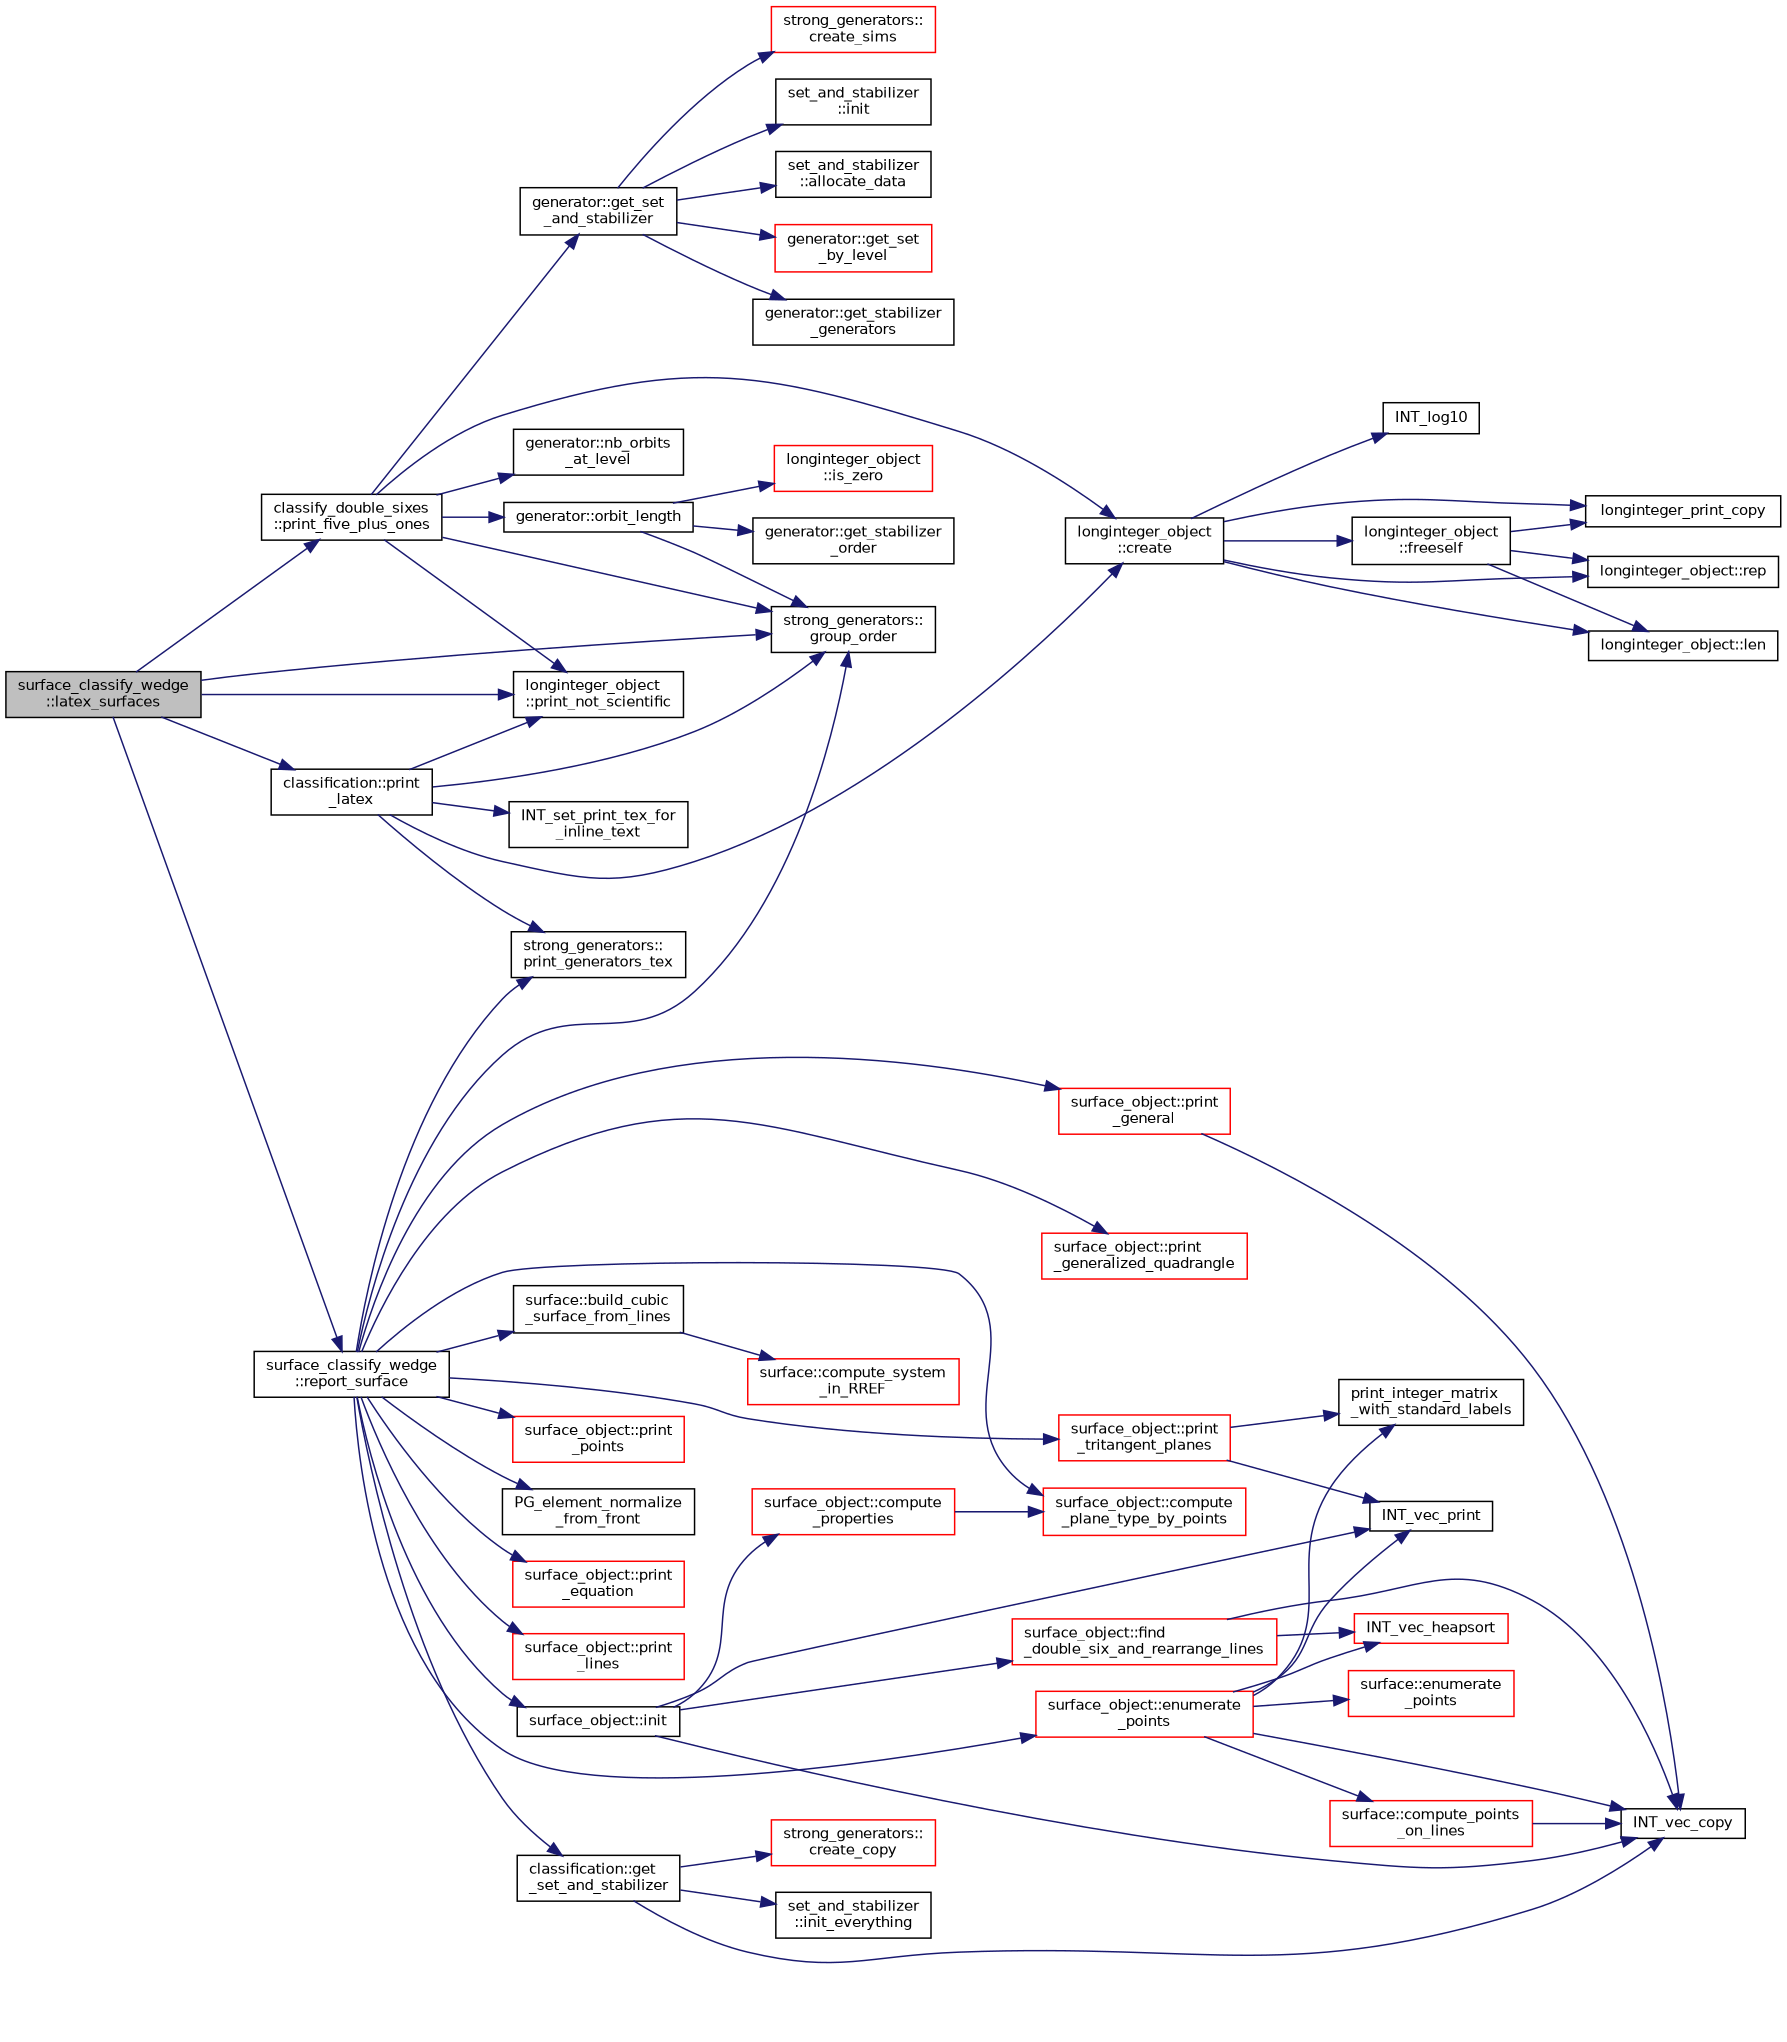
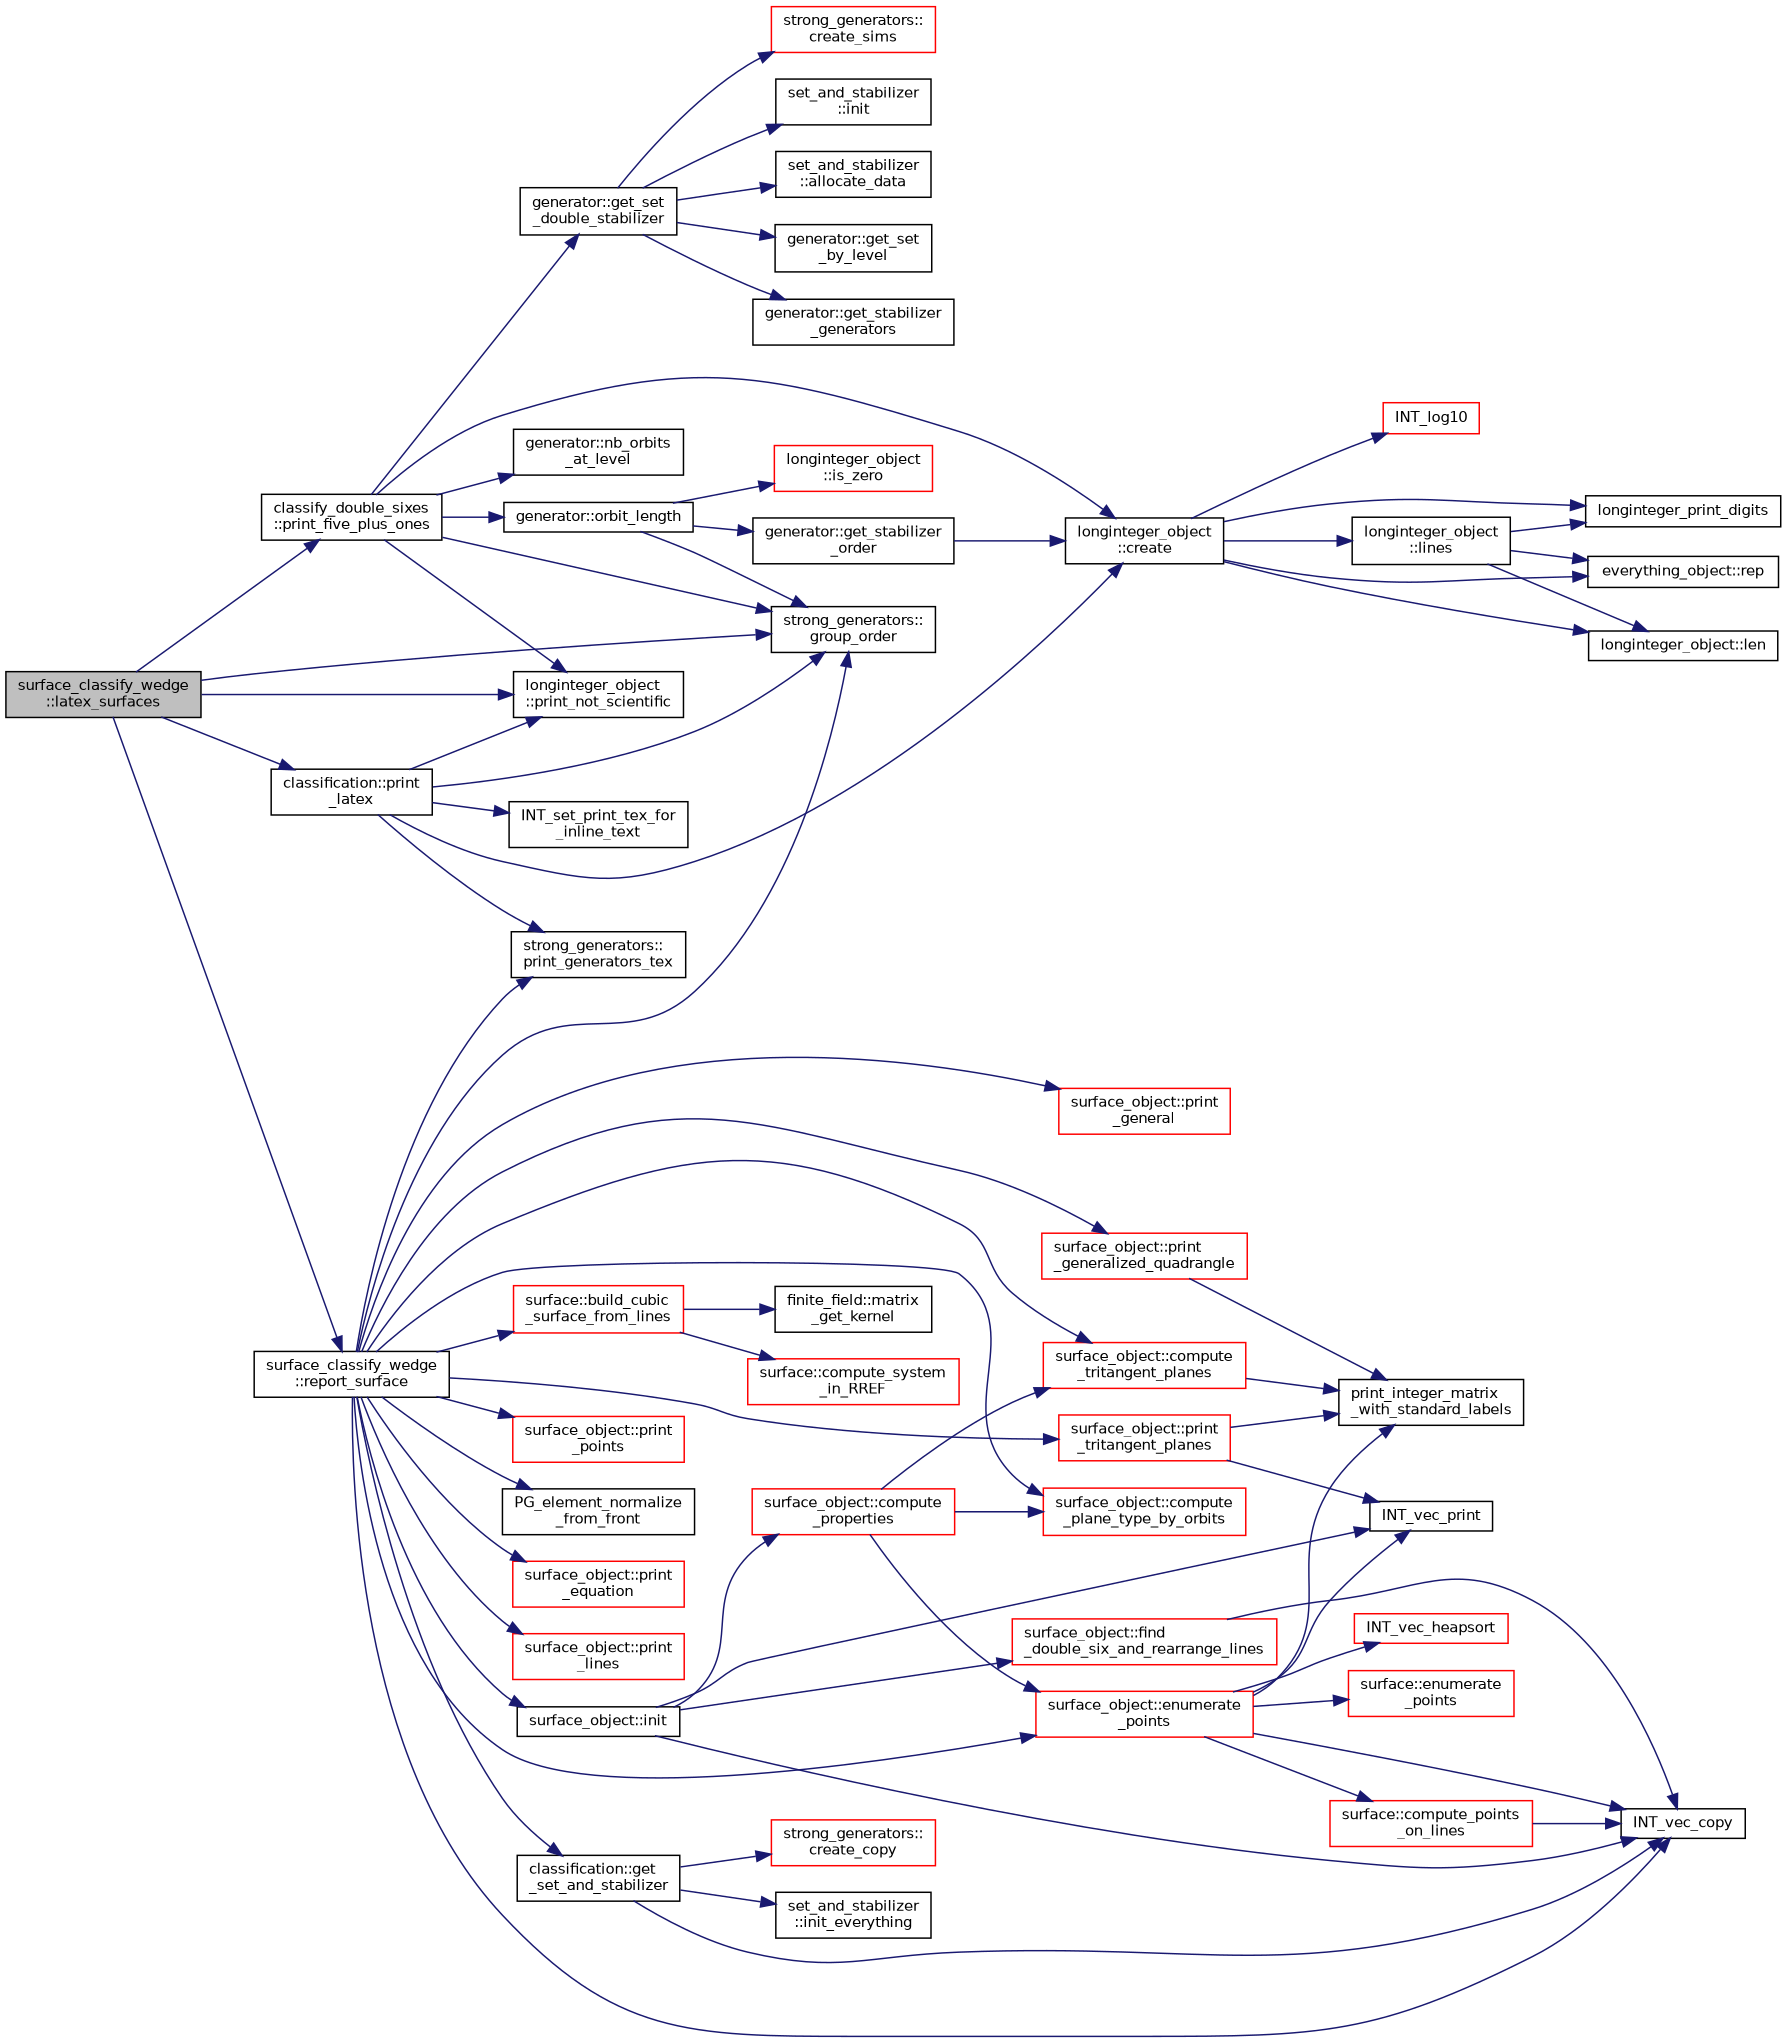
node "generator::get_set _and_stabilizer": label "generator::get_set _and_stabilizer" -> "generator::get_set _double_stabilizer"
node "generator::get_set _by_level": color red -> black
node "INT_log10": color black -> red
node "longinteger_print_copy": label "longinteger_print_copy" -> "longinteger_print_digits"
edge "generator::get_stabilizer _order" -> "longinteger_object ::create": added
node "longinteger_object ::freeself": label "longinteger_object ::freeself" -> "longinteger_object ::lines"
node "longinteger_object::rep": label "longinteger_object::rep" -> "everything_object::rep"
node "surface::build_cubic _surface_from_lines": color black -> red
node "finite_field::matrix _get_kernel": added
edge "surface_object::print _generalized_quadrangle" -> "print_integer_matrix _with_standard_labels": added
node "surface_object::compute _tritangent_planes": added
edge "surface_object::print _general" -> "INT_vec_copy": now "surface_classify_wedge ::report_surface" -> "INT_vec_copy"
node "surface_object::compute _plane_type_by_points": label "surface_object::compute _plane_type_by_points" -> "surface_object::compute _plane_type_by_orbits"
edge "surface_object::compute _properties" -> "surface_object::enumerate _points": added
edge "surface_object::find _double_six_and_rearrange_lines" -> "INT_vec_heapsort": removed
